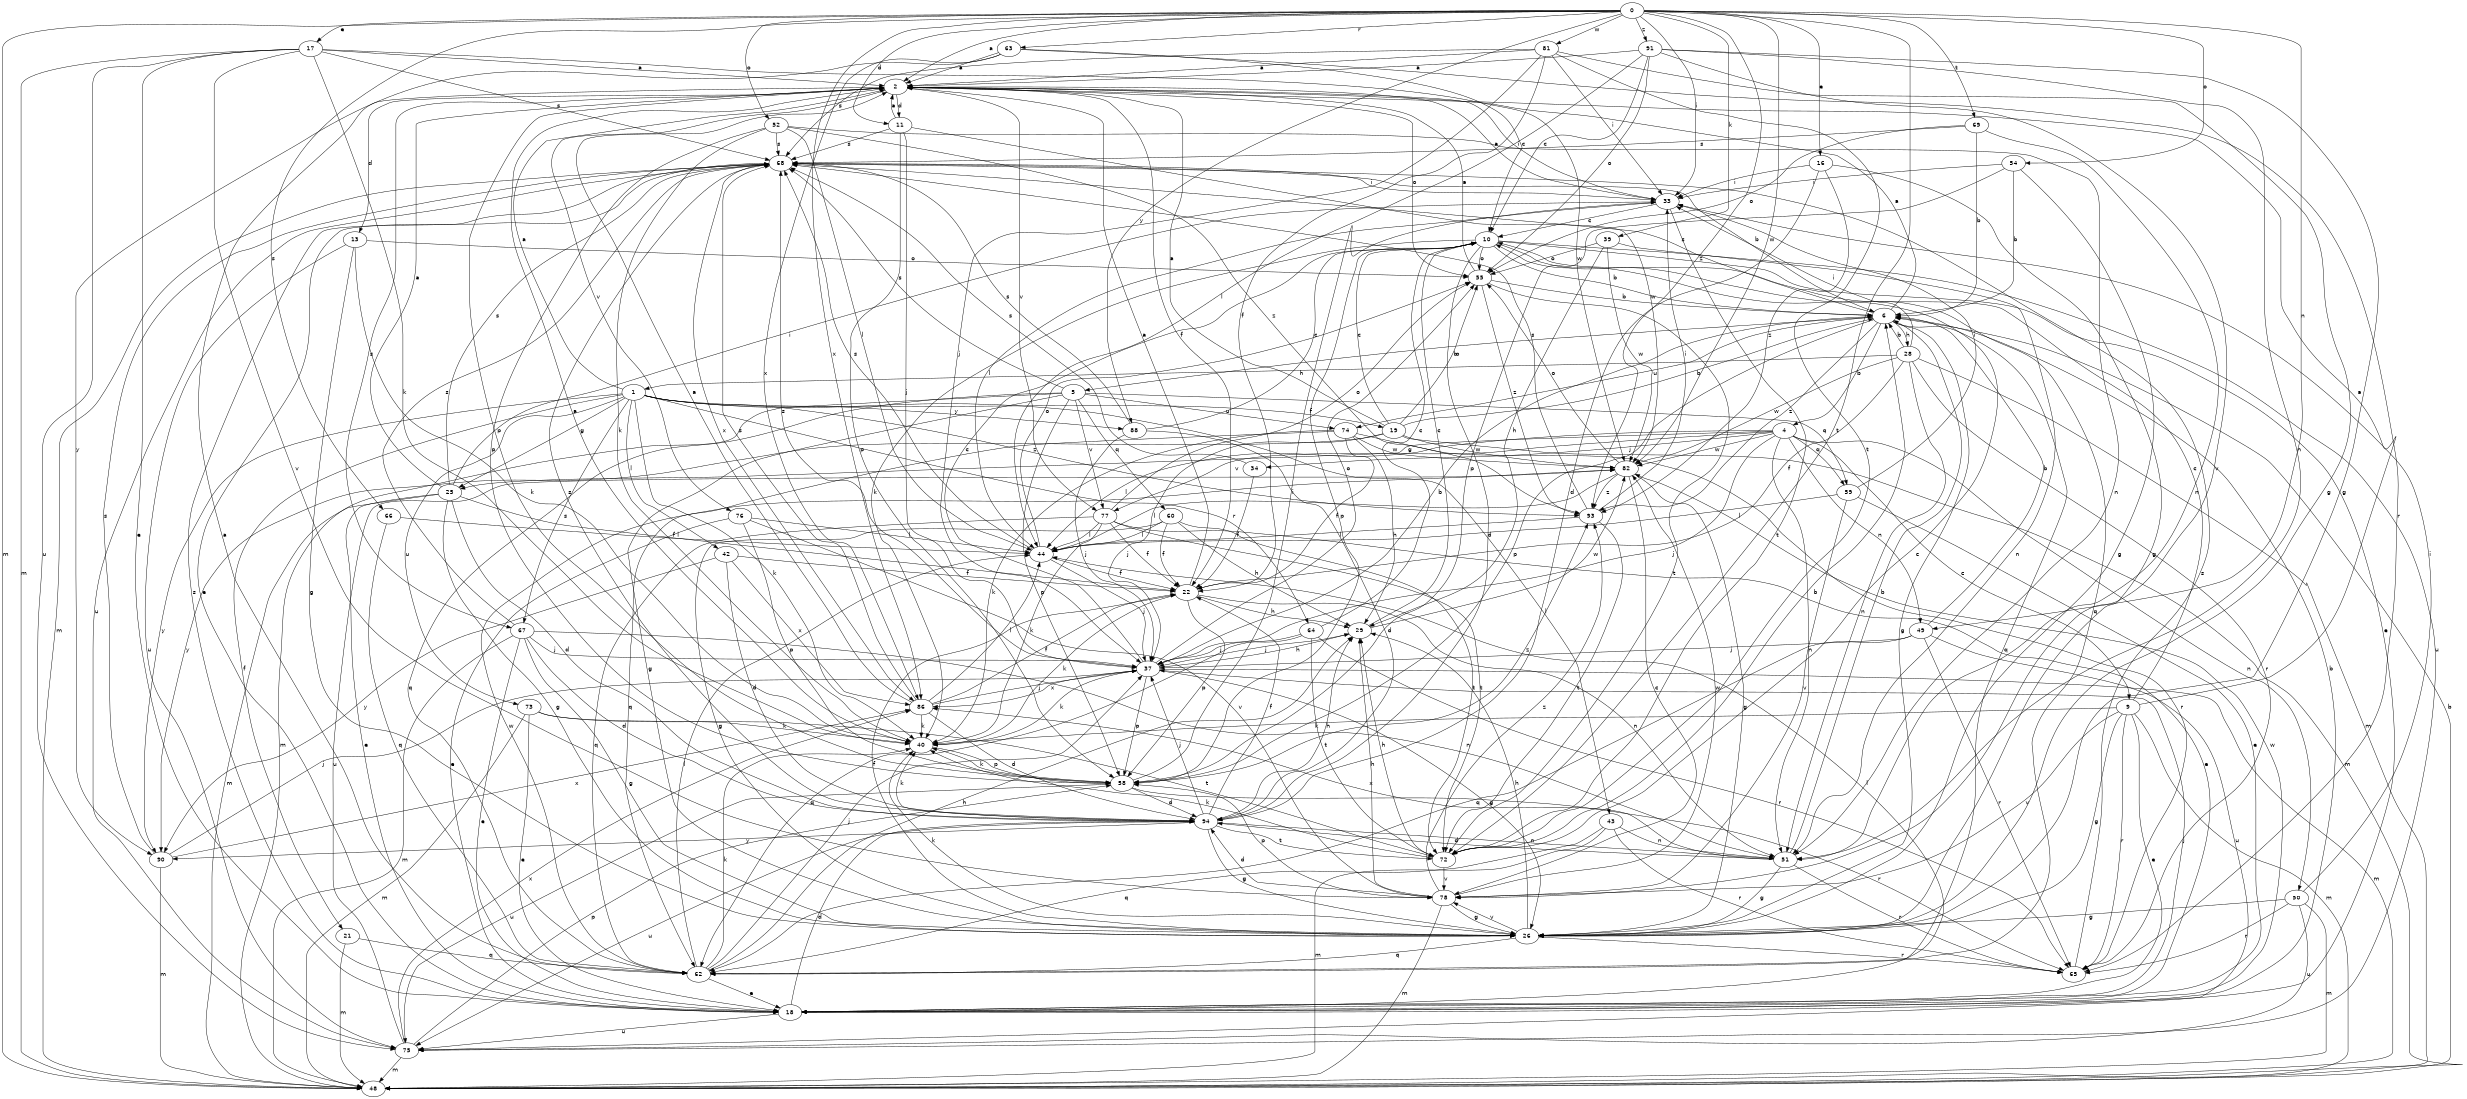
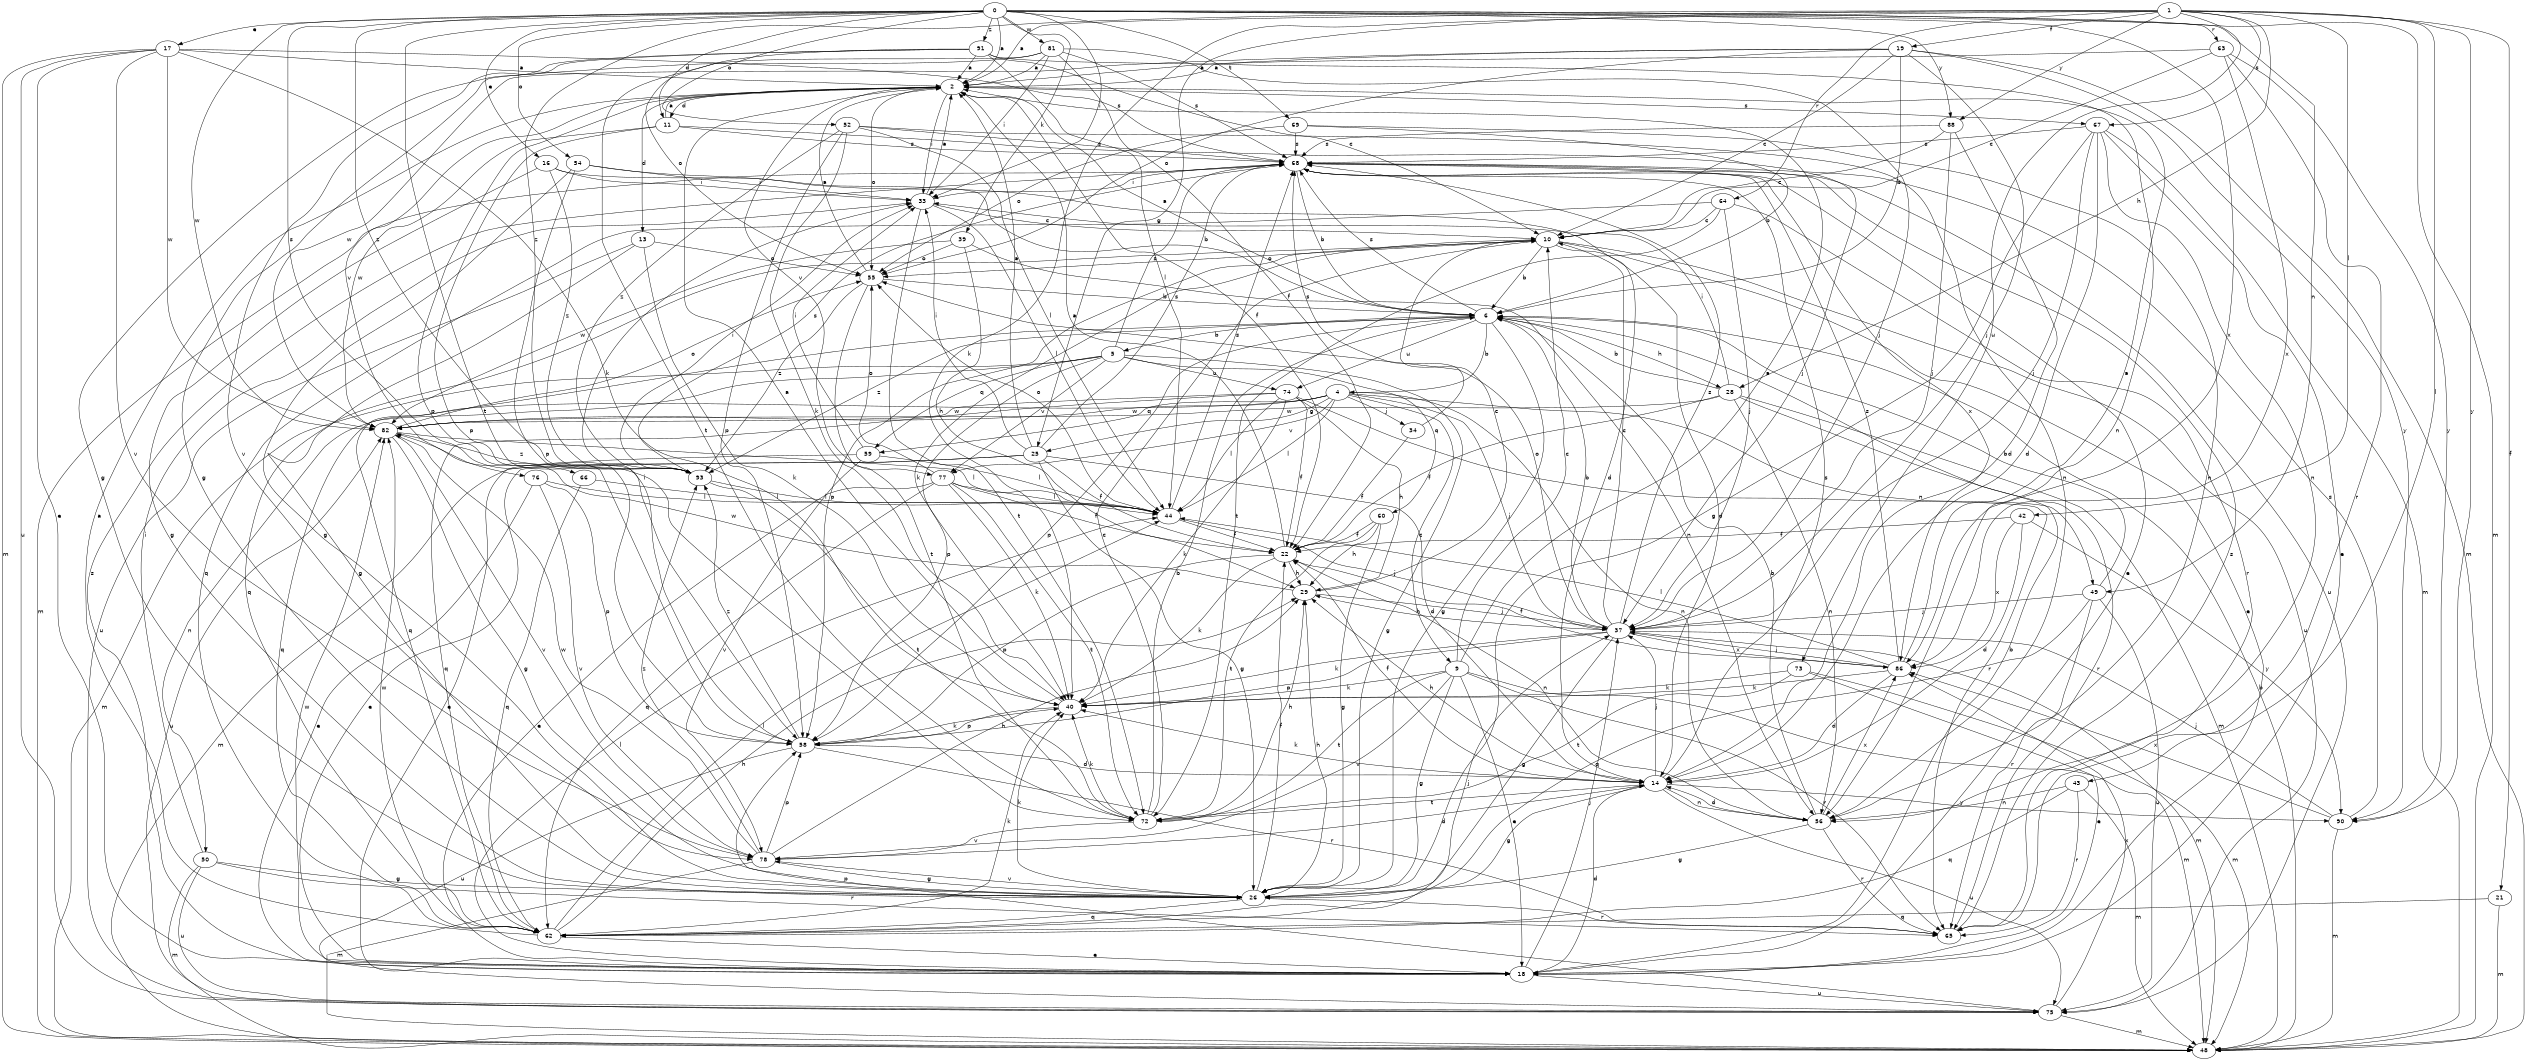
edge "28" -> "1": reversed
edge "60" -> "44": now "74" -> "44"
edge "82" -> "78": label "c" -> "v"
edge "9" -> "72": added, label "t"
node "94": label "94" -> "14"
node "51": label "51" -> "56"
